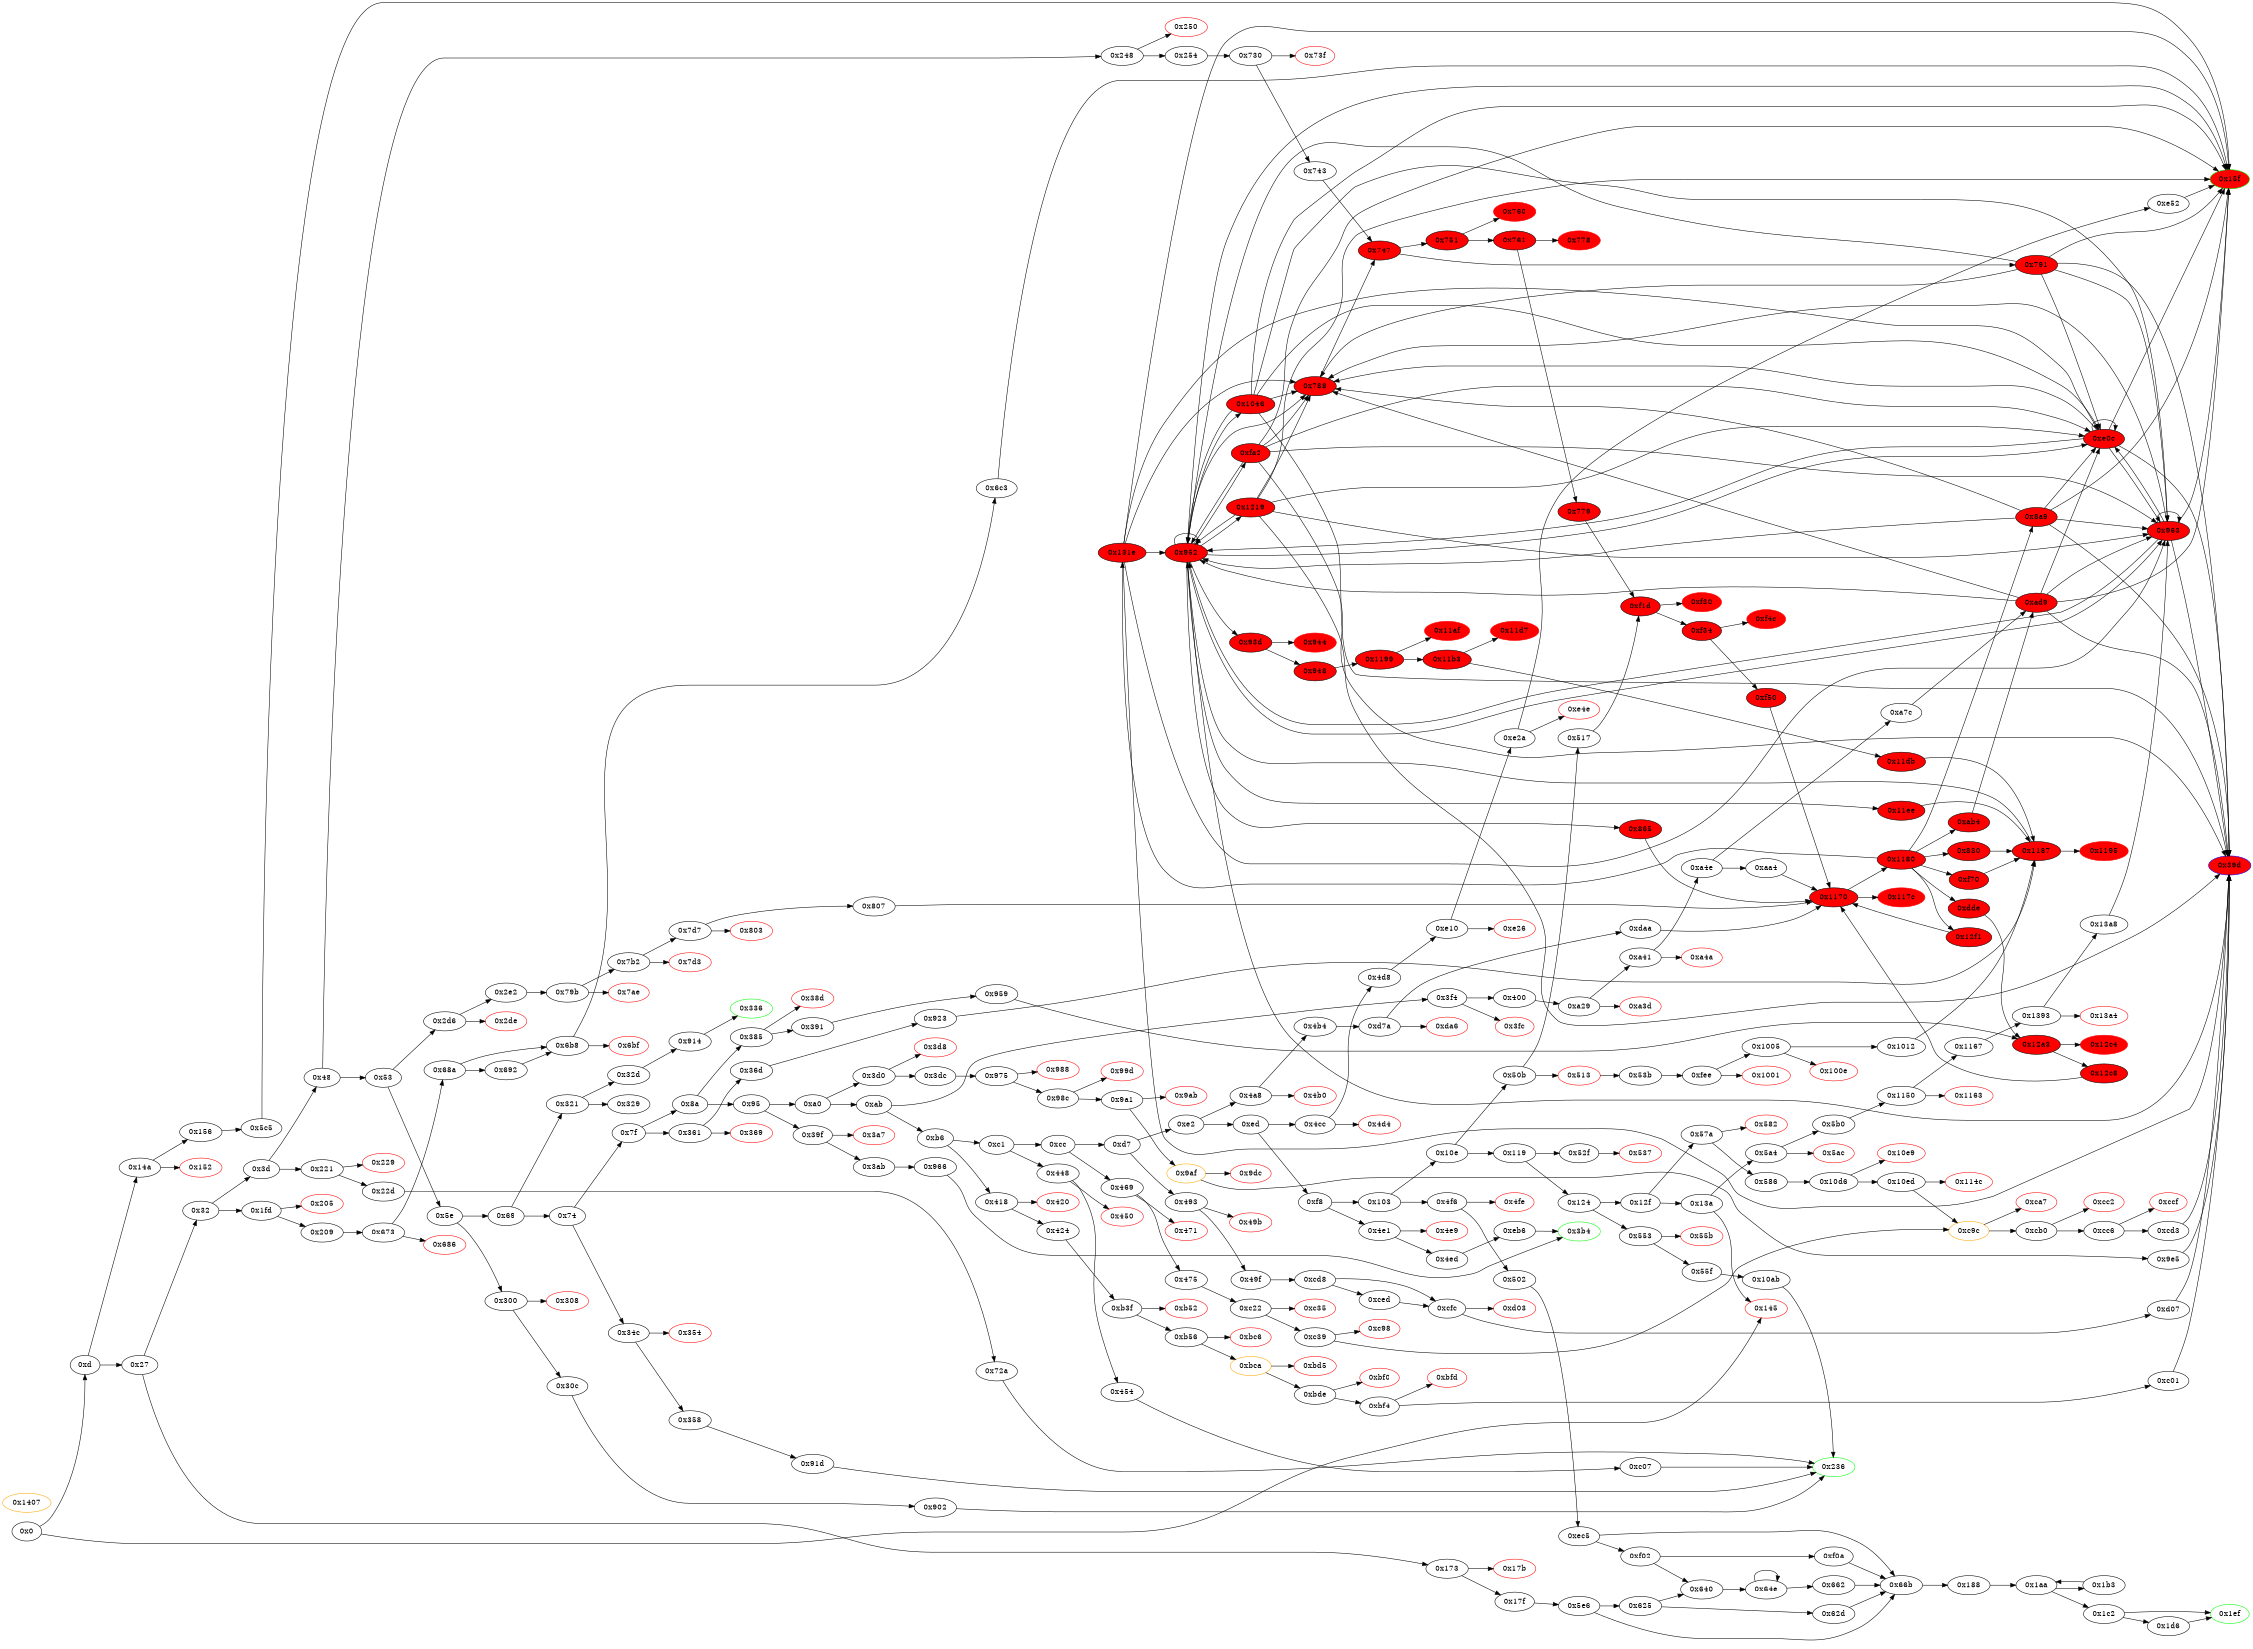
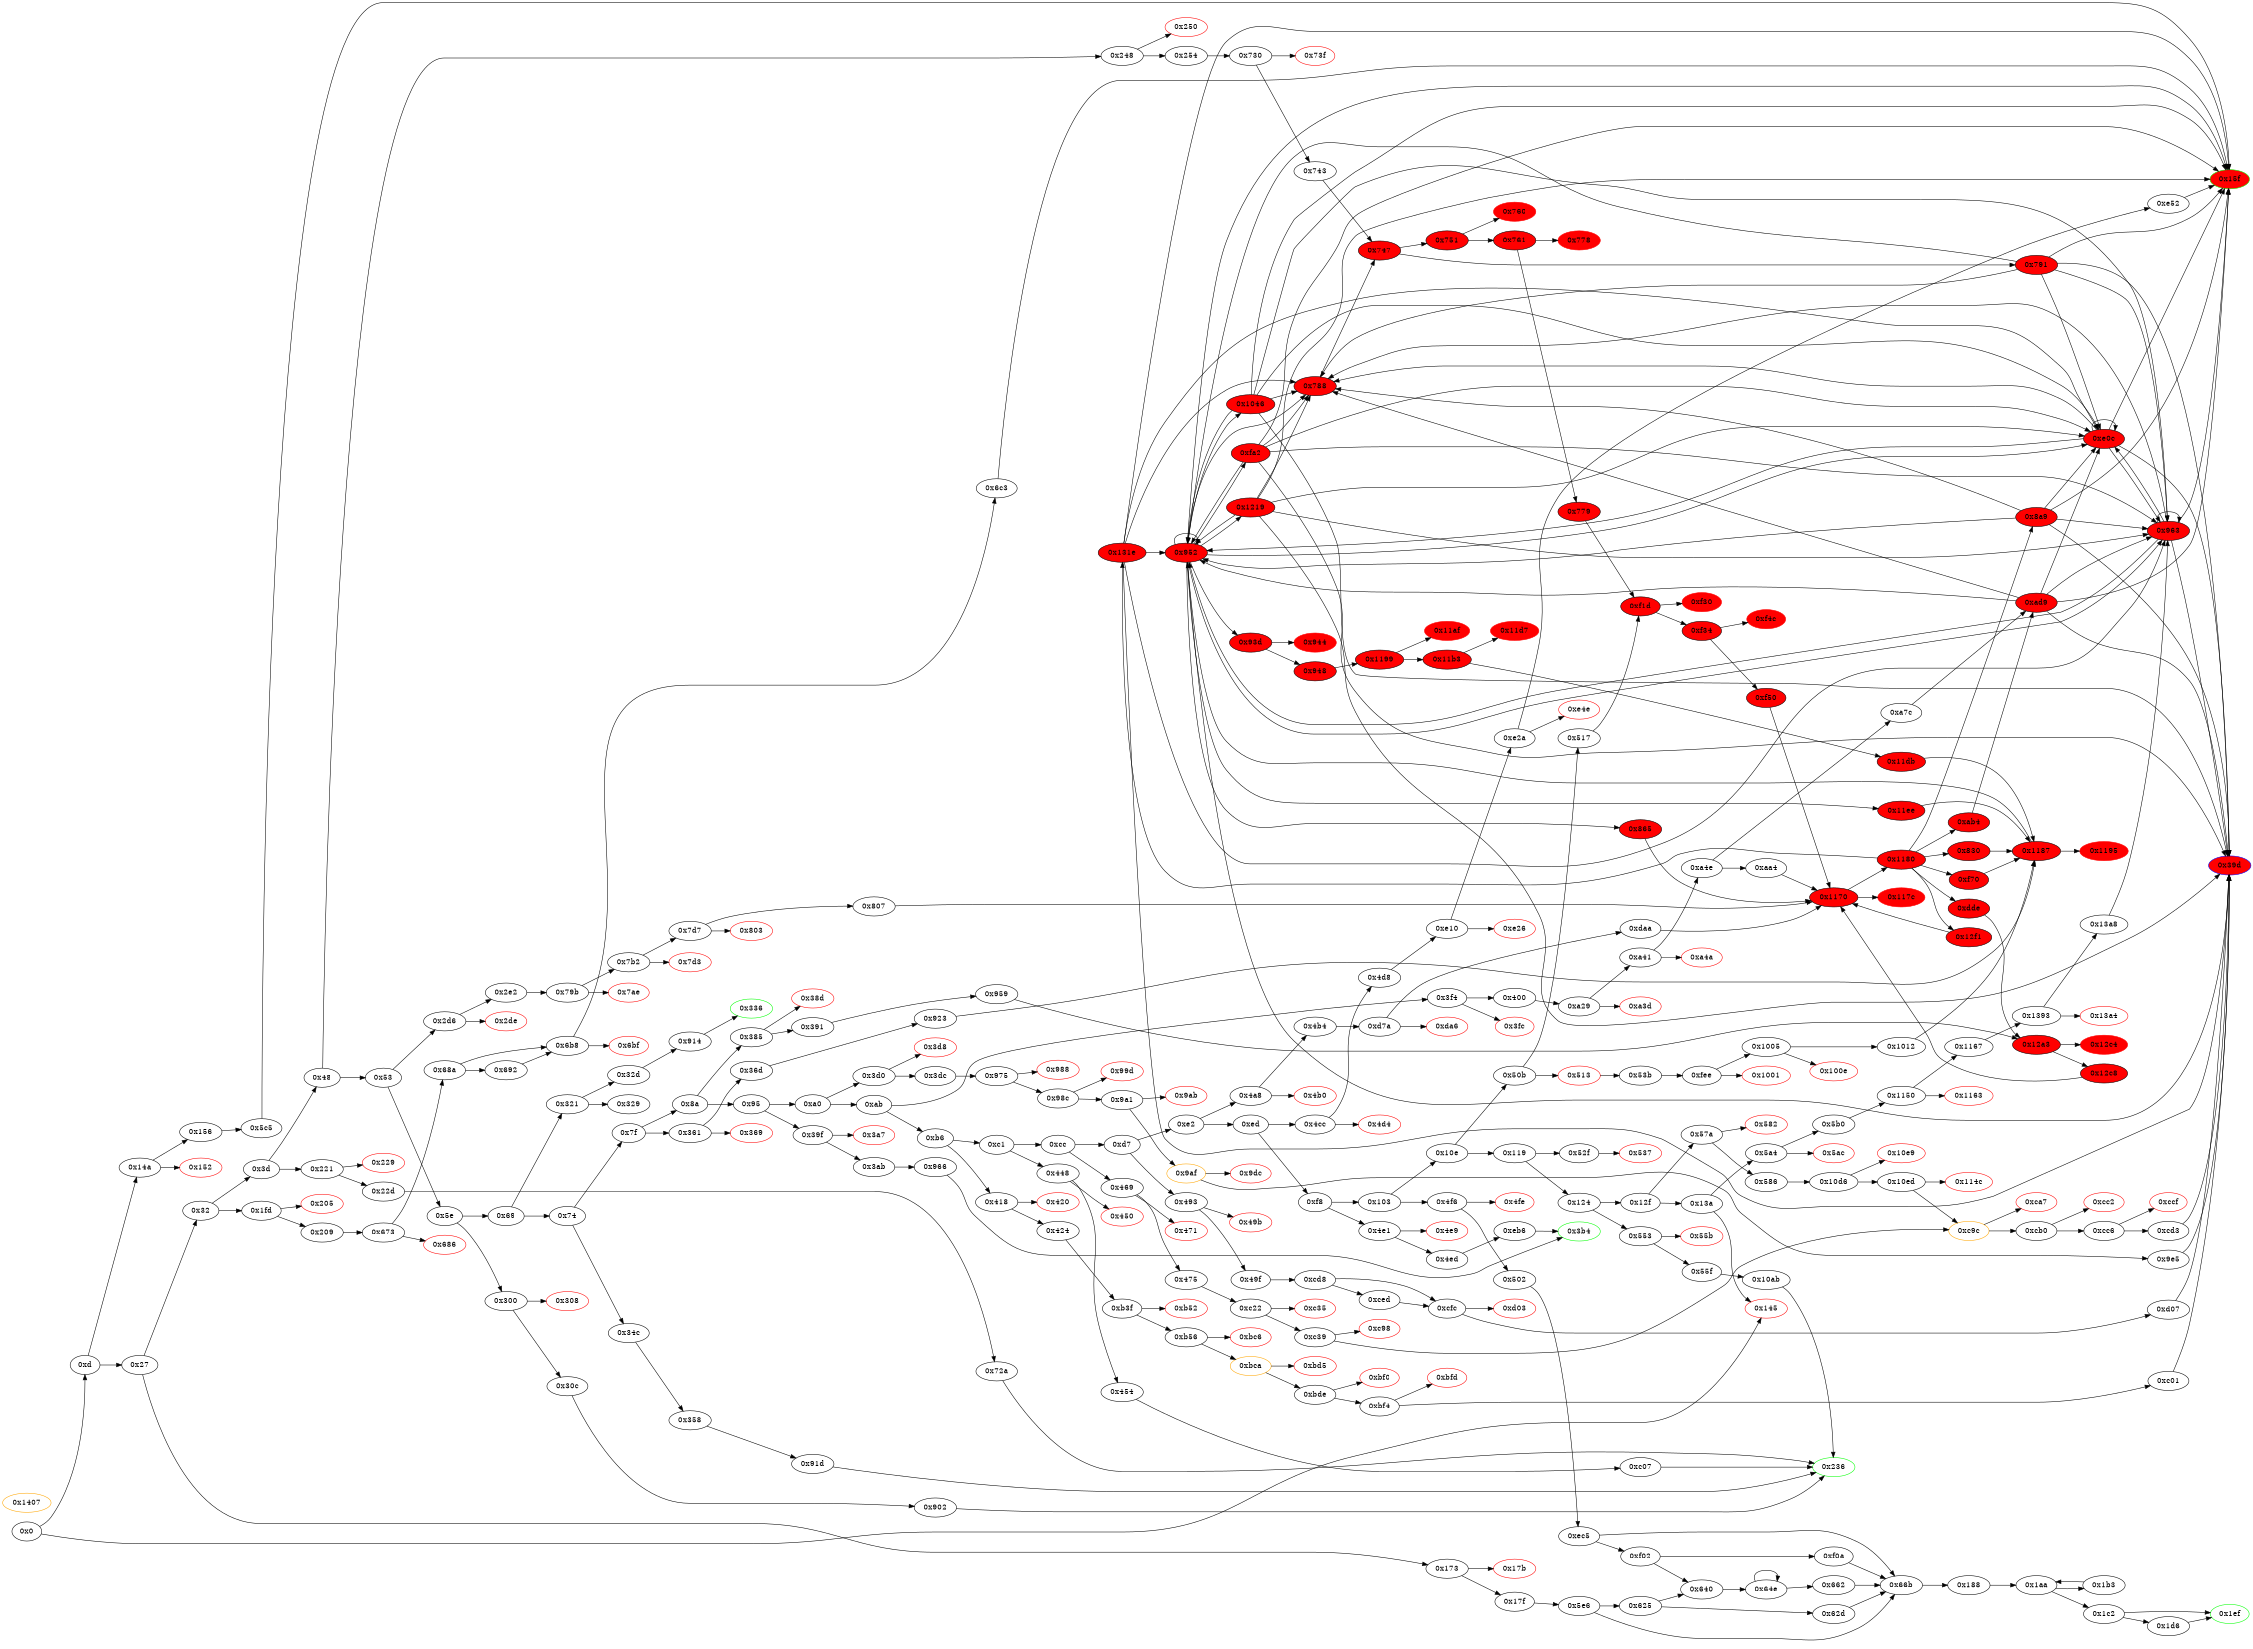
node "0x354": removed
